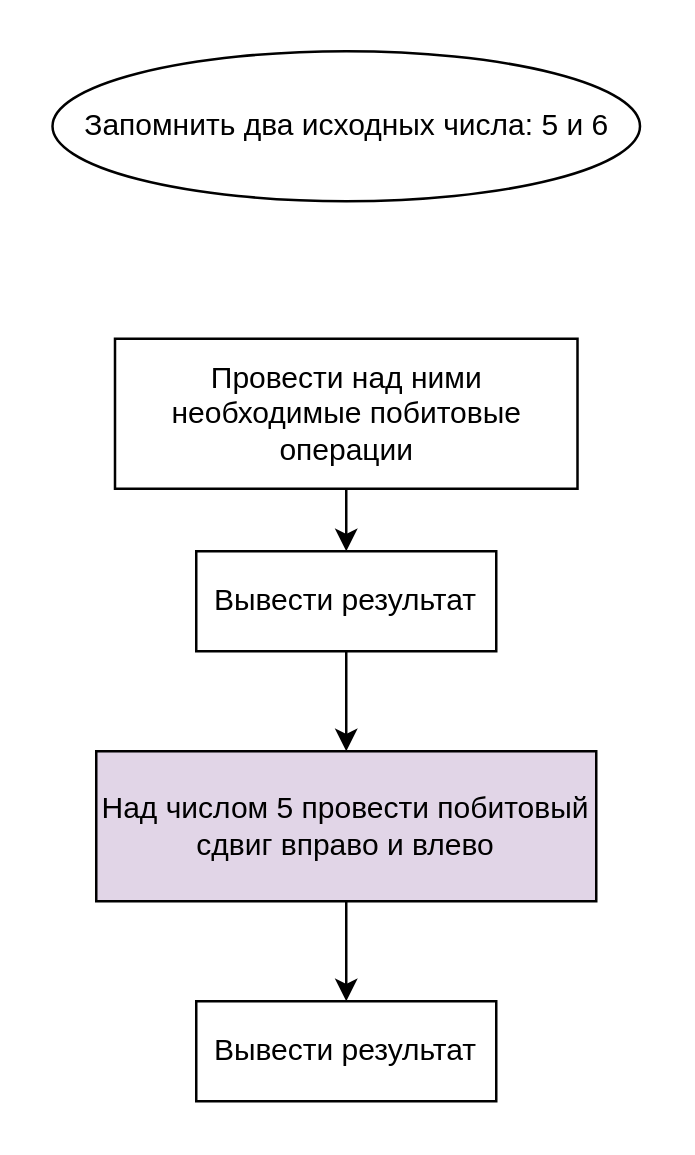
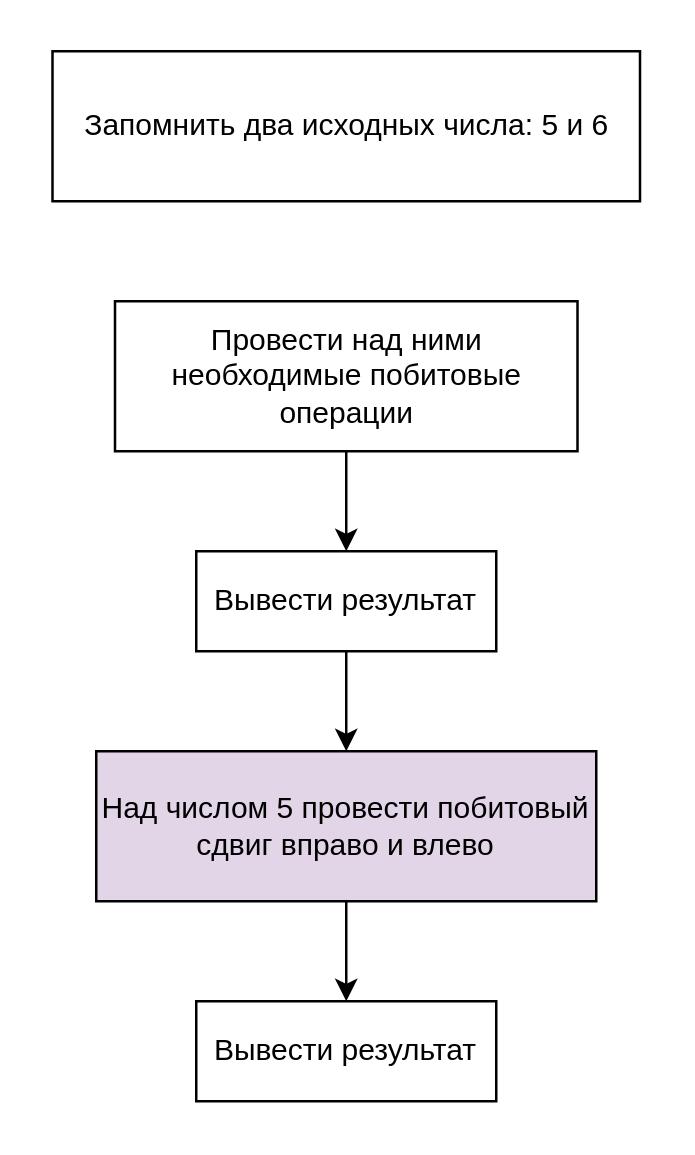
node "Запомнить два исходных числа: 5 и 6": shape ellipse -> rectangle
node "Провести над ними необходимые побитовые операции": moved (346, 414) -> (346, 376)
